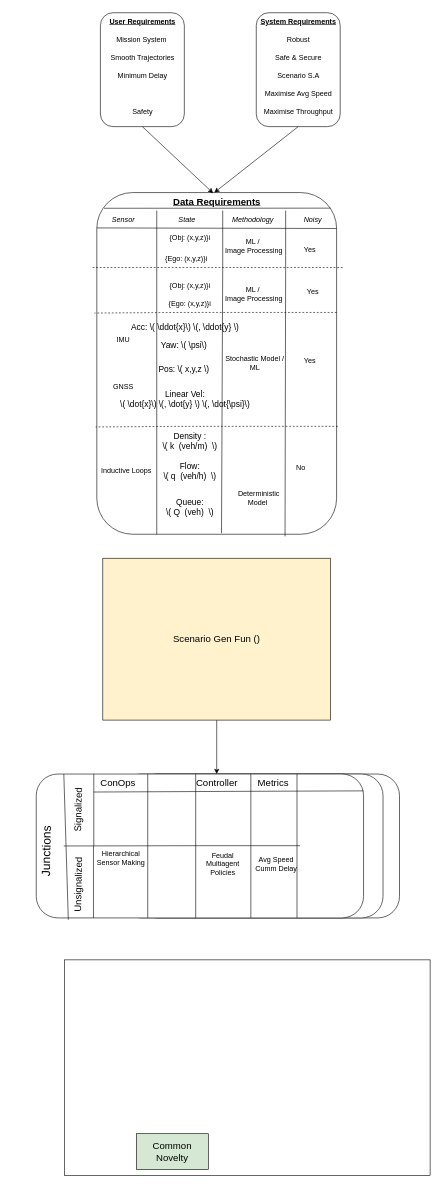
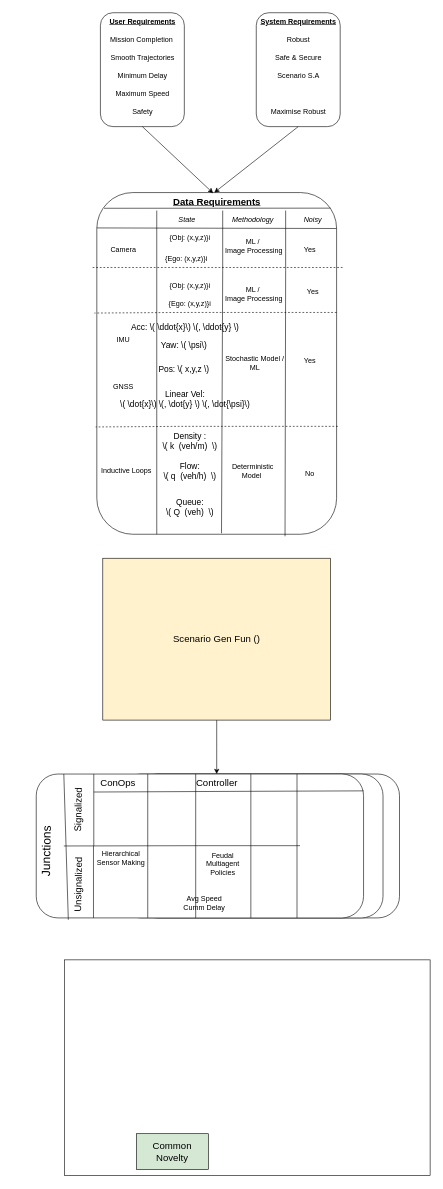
node "Mission System": label "Mission System" -> "Mission Completion"
node "Maximum Speed": added
node "Maximise Avg Speed": removed
node "Maximise Throughput": label "Maximise Throughput" -> "Maximise Robust"
node "Sensor": removed
node "Camera": added
node "No": moved (301, 468) -> (310, 474)
node "Deterministic Model": moved (259, 498) -> (253, 471)
node "Metrics": removed
node "Avg Speed Cumm Delay": moved (276, 864) -> (204, 903)
